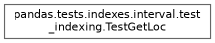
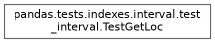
node "pandas.tests.indexes.interval.test _indexing.TestGetLoc": label "pandas.tests.indexes.interval.test _indexing.TestGetLoc" -> "pandas.tests.indexes.interval.test _interval.TestGetLoc"
